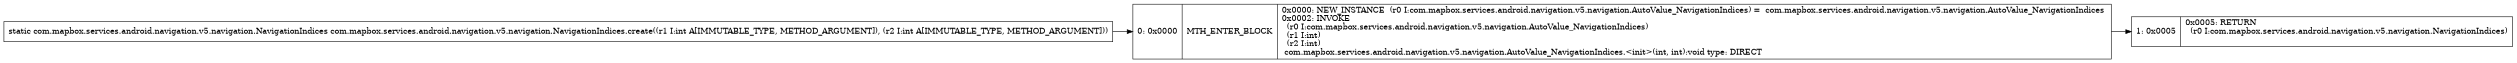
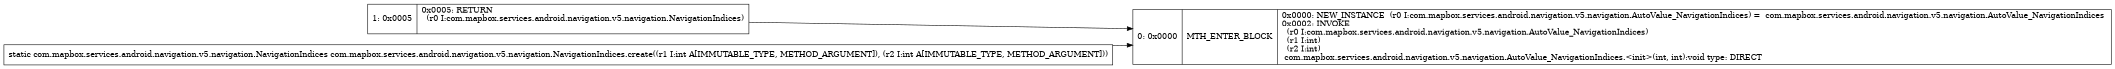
edge "0: 0x0000" -> "1: 0x0005": reversed
